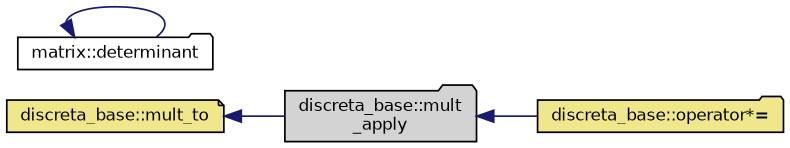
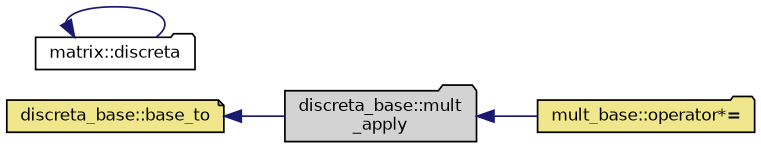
node "matrix::determinant": label "matrix::determinant" -> "matrix::discreta"
node "discreta_base::mult_to": label "discreta_base::mult_to" -> "discreta_base::base_to"
node "discreta_base::operator*=": label "discreta_base::operator*=" -> "mult_base::operator*="
